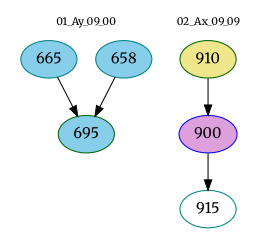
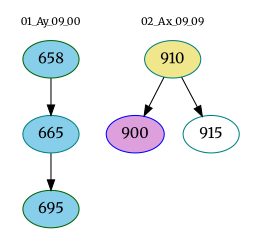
node "658": color teal -> darkgreen
node "910": color darkgreen -> teal
edge "658" -> "695": now "658" -> "665"
edge "900" -> "915": now "910" -> "915"
